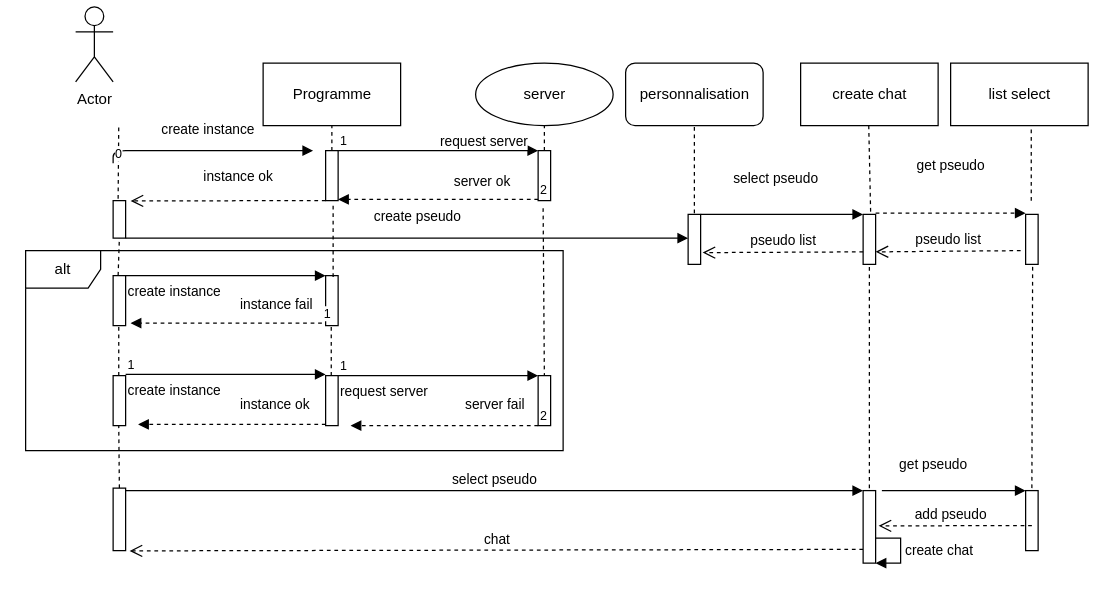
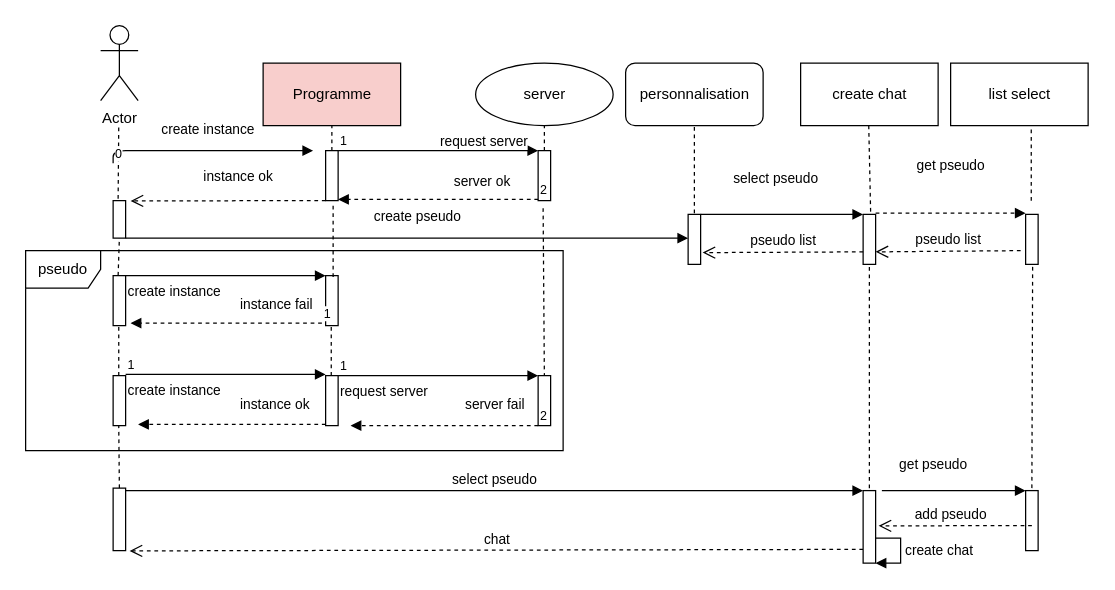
node "Actor": moved (94, 44) -> (119, 63)
node "Programme": fillcolor #ffffff -> #f8cecc
node "alt": label "alt" -> "pseudo"
